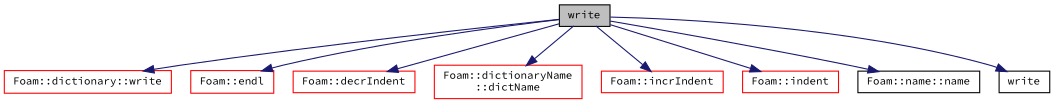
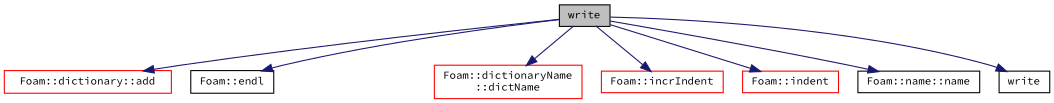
node "Foam::dictionary::write": label "Foam::dictionary::write" -> "Foam::dictionary::add"
node "Foam::endl": color red -> black
node "Foam::decrIndent": removed
